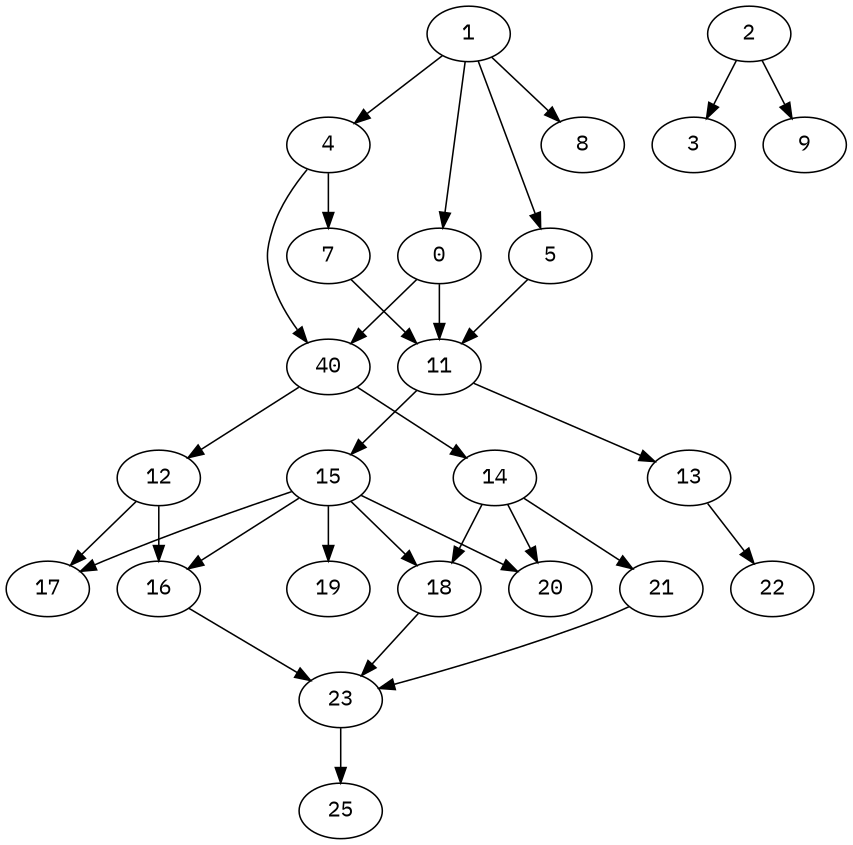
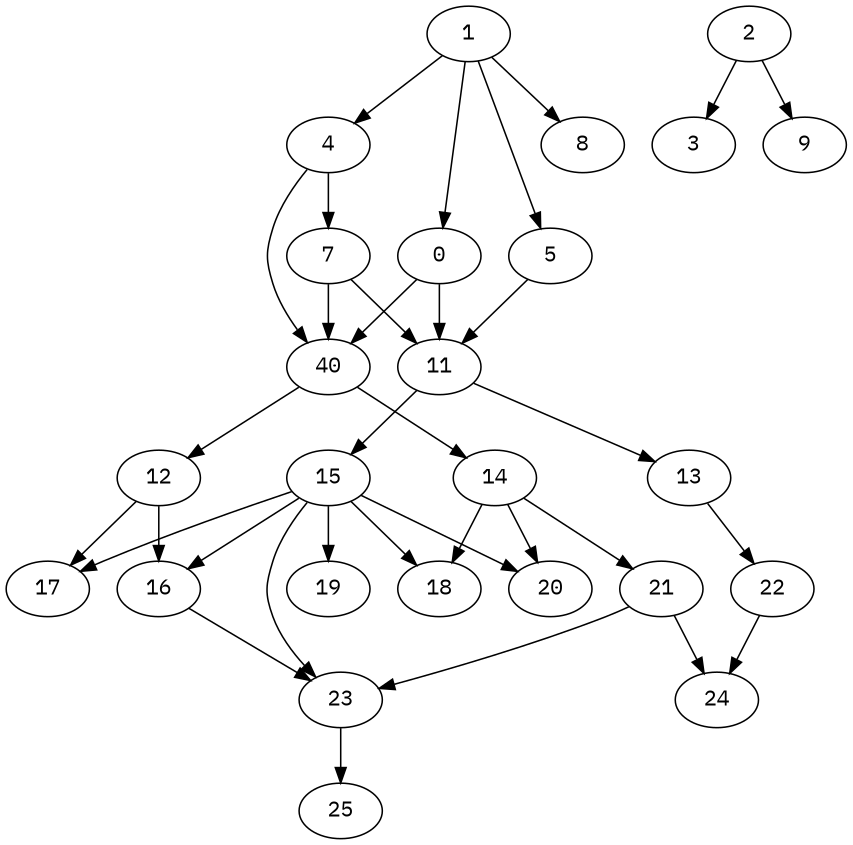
edge "7" -> "40": added
edge "18" -> "23": now "15" -> "23"
node "24": added
